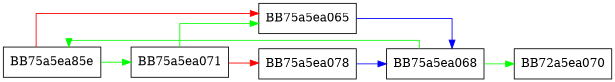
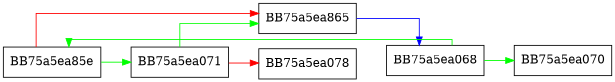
node "BB75a5ea065": label "BB75a5ea065" -> "BB75a5ea865"
edge "BB75a5ea078" -> "BB75a5ea068": removed
node "BB72a5ea070": label "BB72a5ea070" -> "BB75a5ea070"
